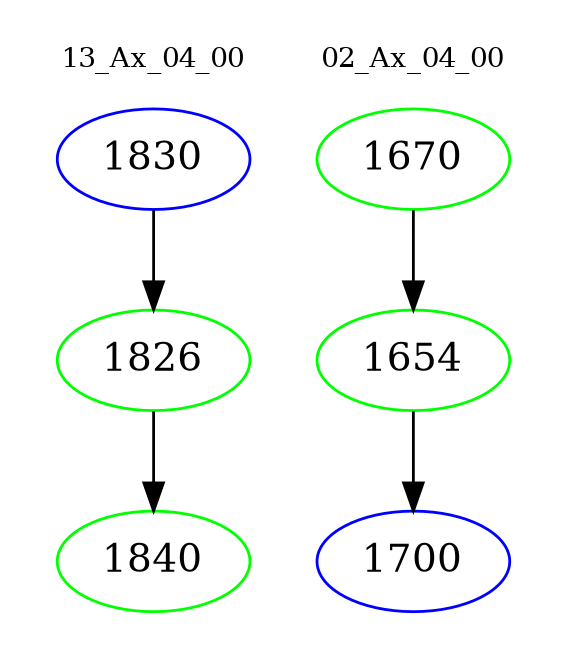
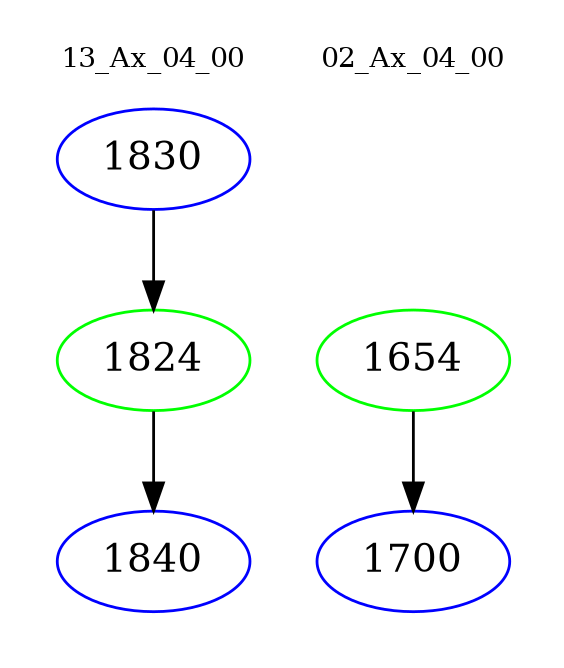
node "1670": removed
node "1826": label "1826" -> "1824"
node "1840": color green -> blue
